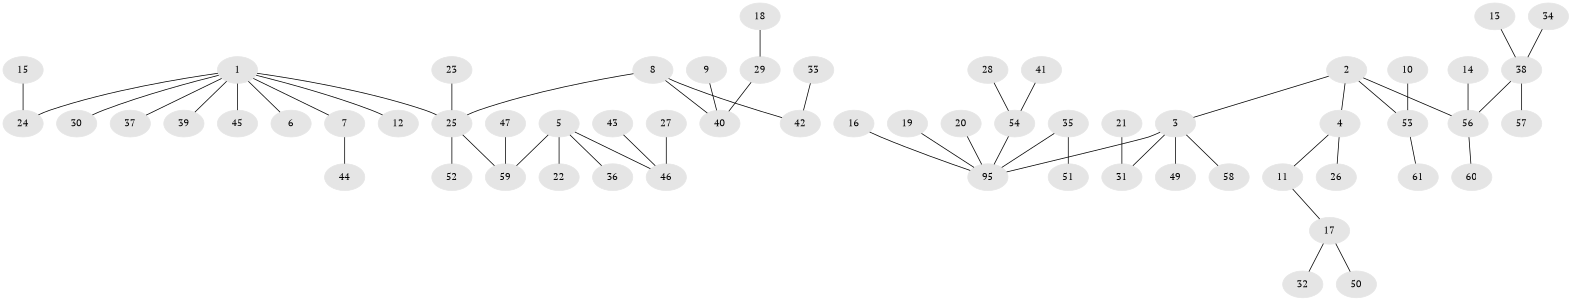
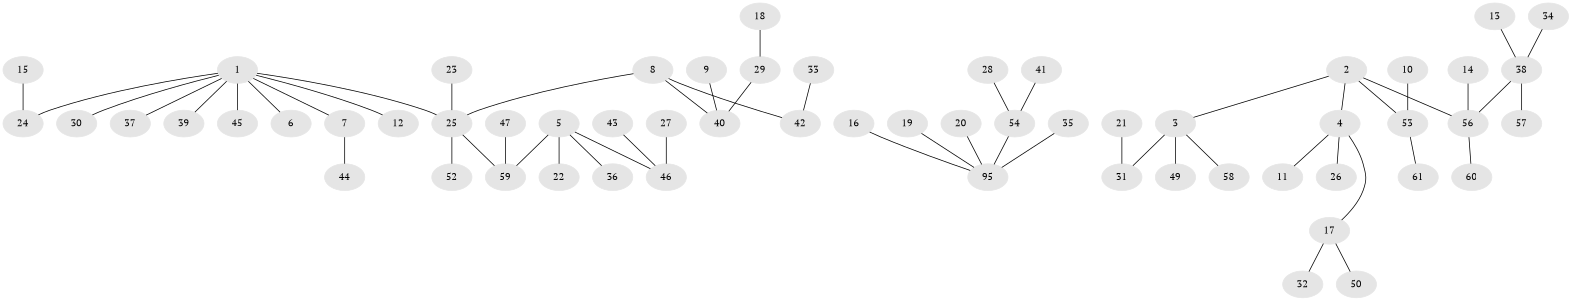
edge "3" -- "95": removed
node "51": removed
edge "11" -- "17": now "4" -- "17"
